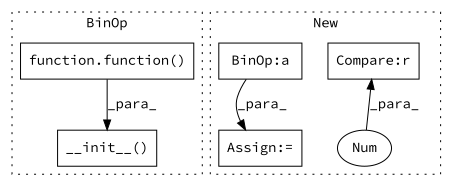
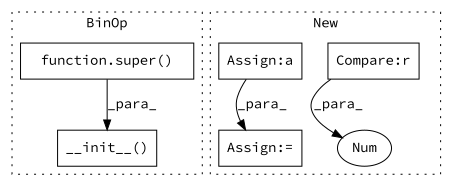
node "function.function()": label "function.function()" -> "function.super()"
node "BinOp:a": label "BinOp:a" -> "Assign:a"
edge "Num" -> "Compare:r": reversed
